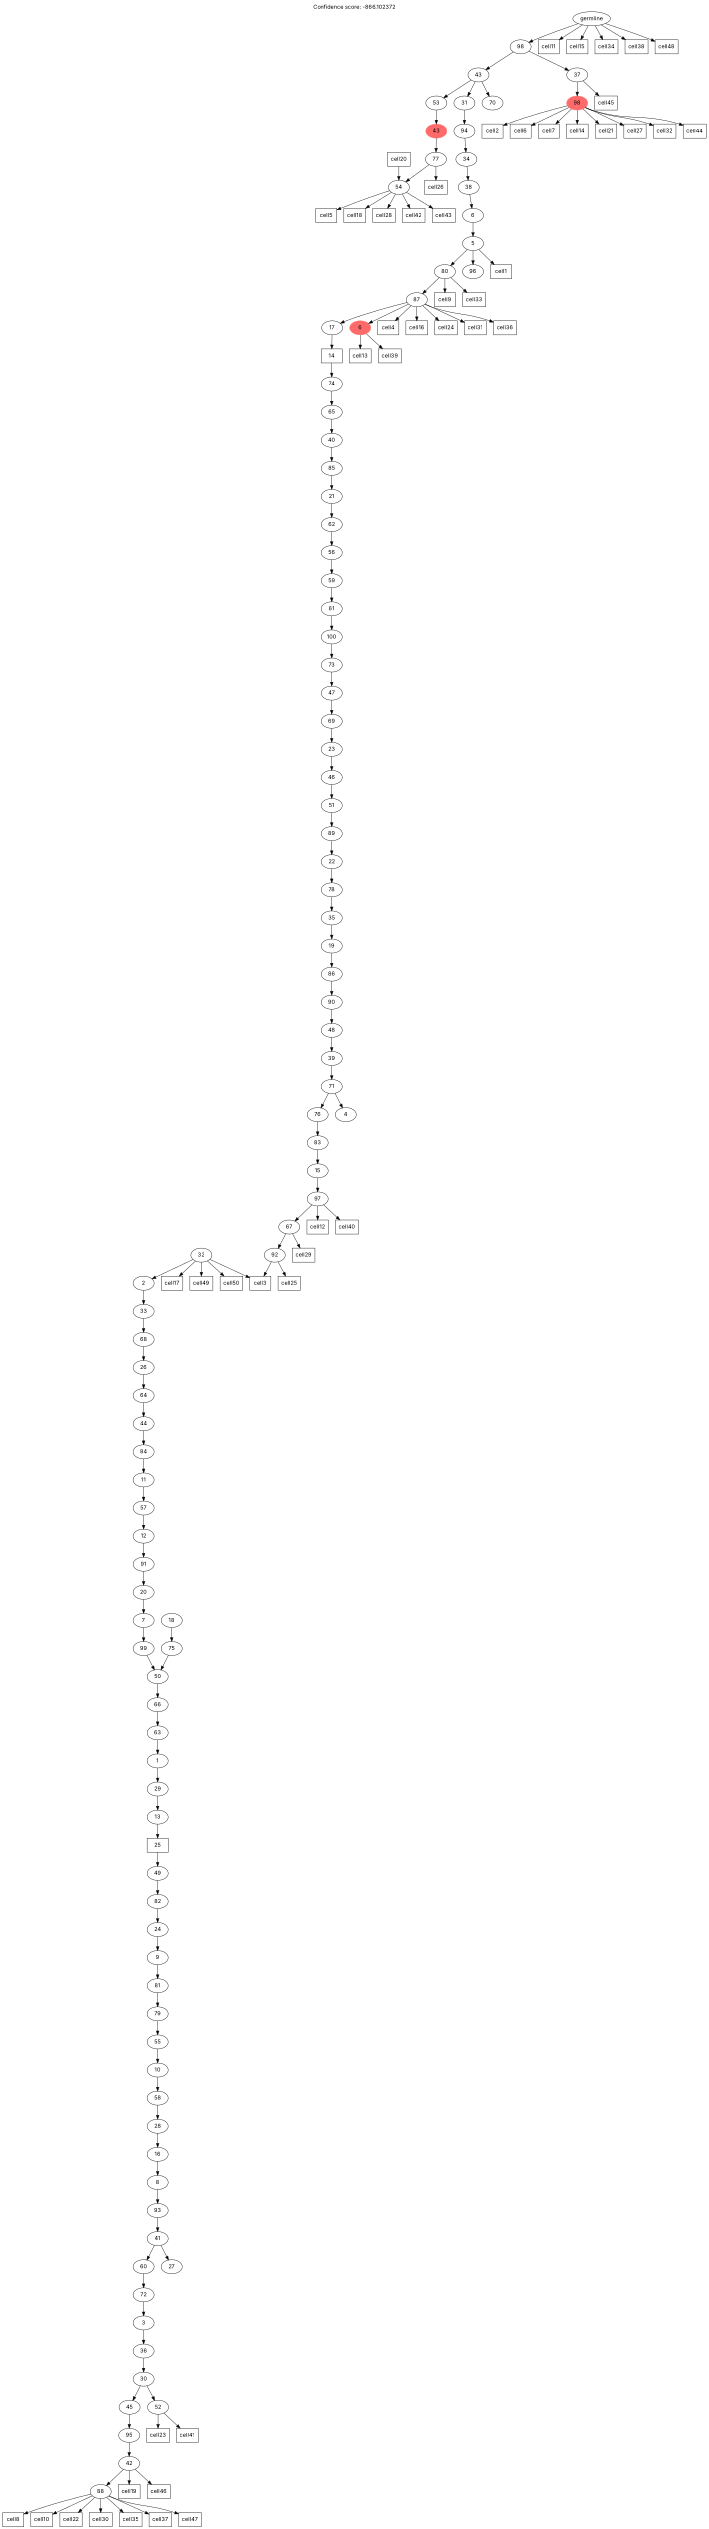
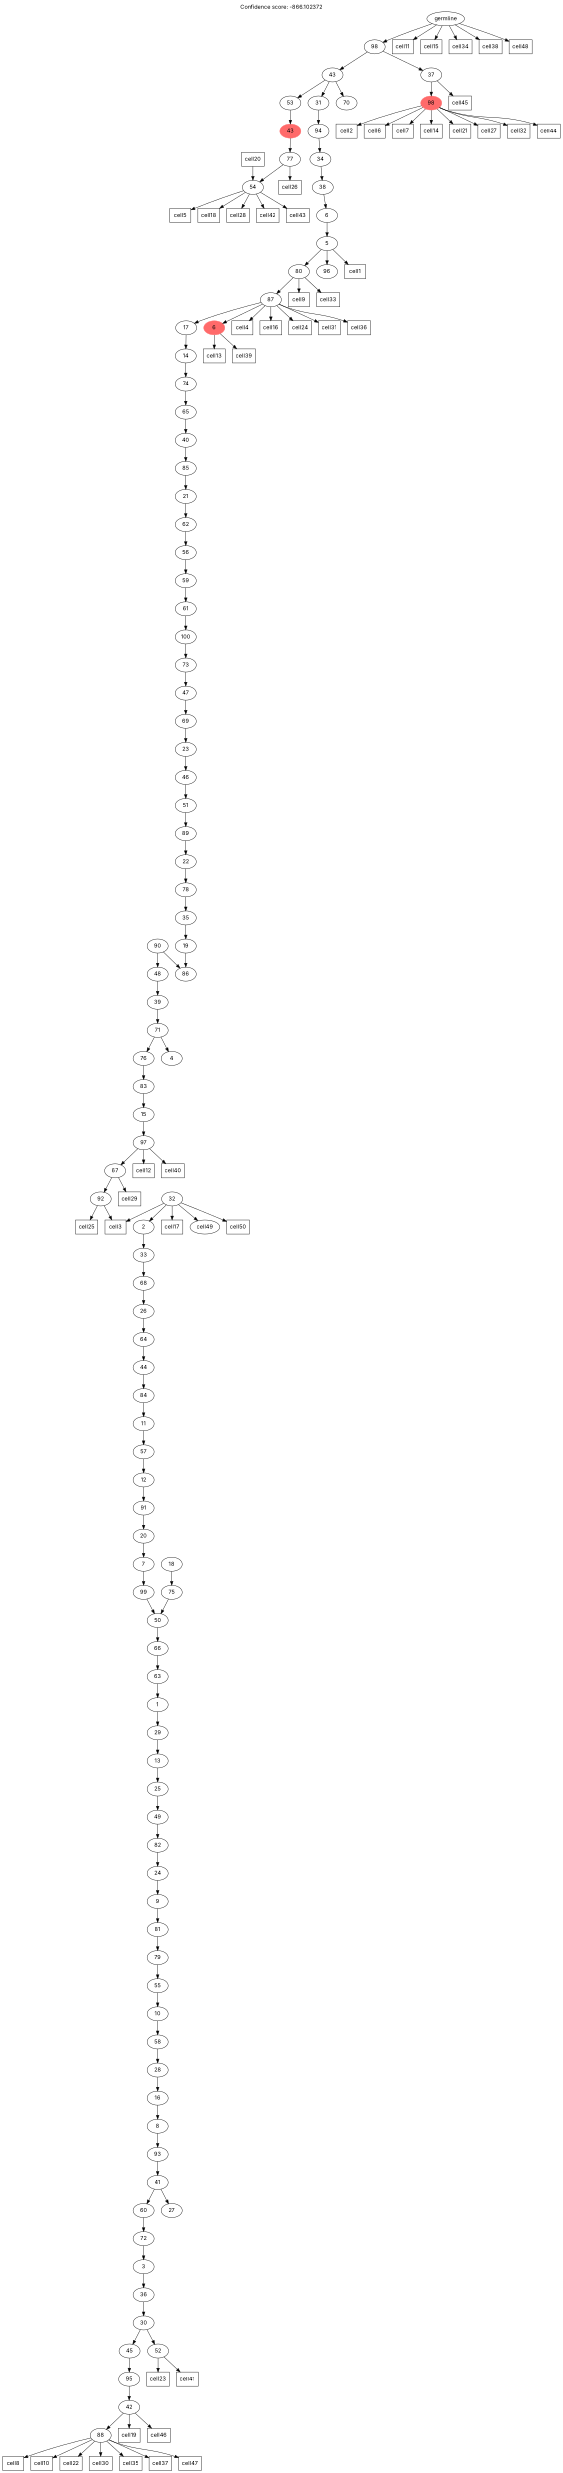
node "14": shape box -> ellipse
edge "86" -> "90": reversed
node "cell49": shape box -> ellipse
node "25": shape box -> ellipse
